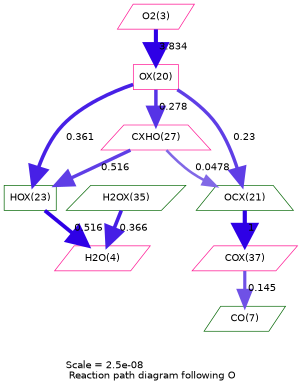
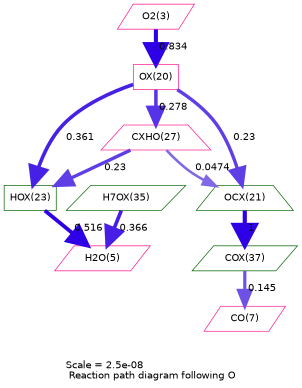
edge "O2(3)" -> "OX(20)": label " 3.834" -> " 0.834"
edge "CXHO(27)" -> "HOX(23)": label " 0.516" -> " 0.23"
edge "CXHO(27)" -> "OCX(21)": label " 0.0478" -> " 0.0474"
node "H2OX(35)": label "H2OX(35)" -> "H7OX(35)"
node "H2O(4)": label "H2O(4)" -> "H2O(5)"
node "COX(37)": color deeppink -> darkgreen
node "CO(7)": color darkgreen -> deeppink
